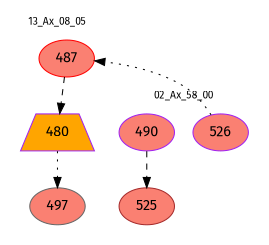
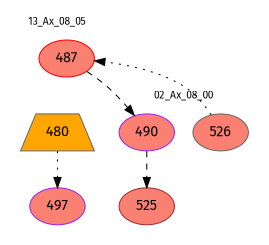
edge "487" -> "480": now "487" -> "490"
cluster "02_Ax_58_00": label "02_Ax_58_00" -> "02_Ax_08_00"
node "480": color purple -> gray40
node "526": color purple -> gray40
node "497": color gray40 -> purple
